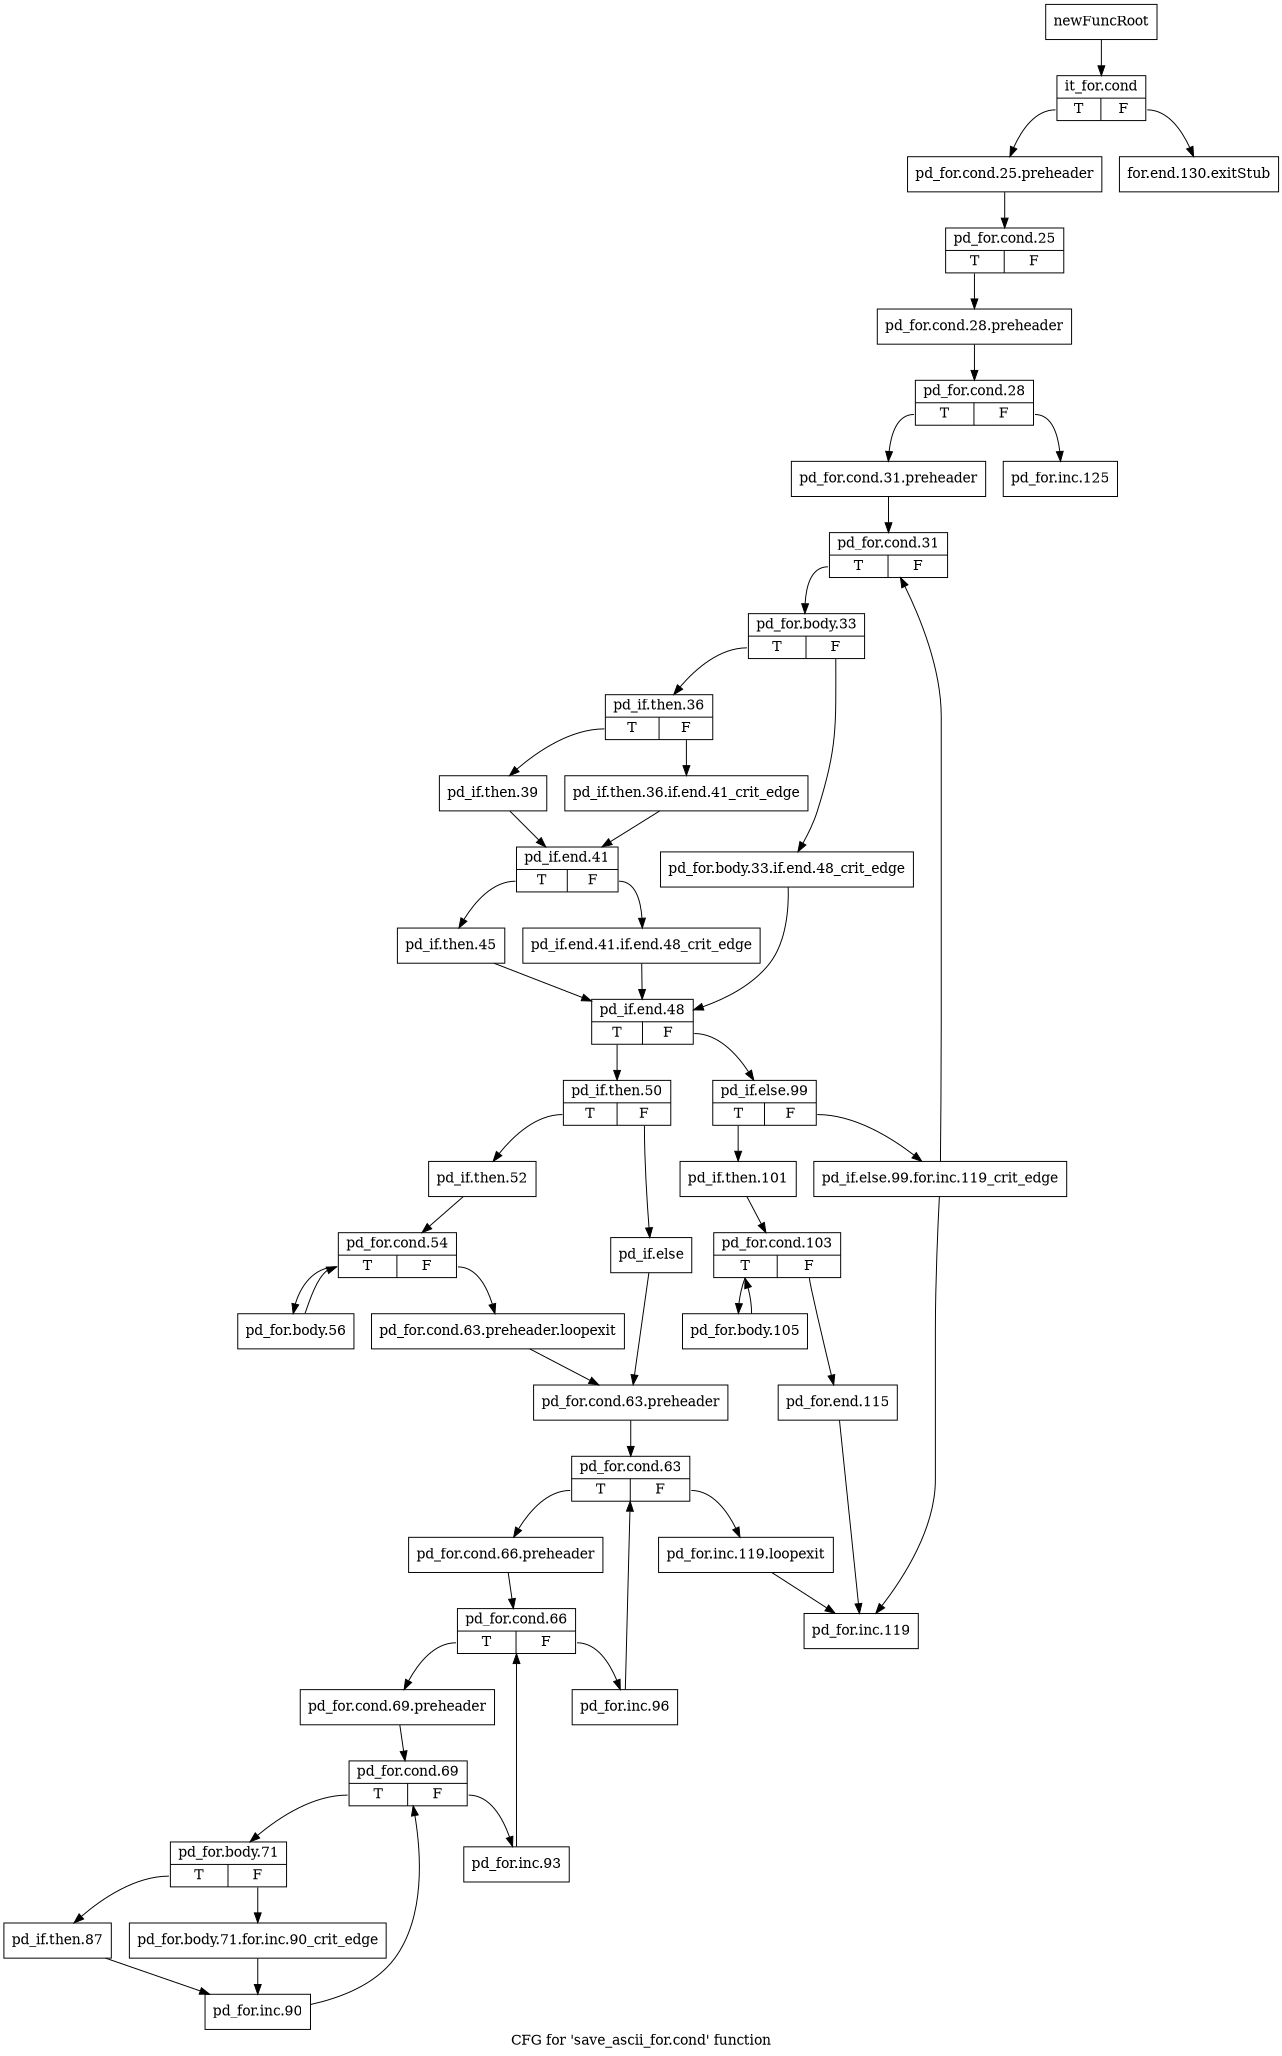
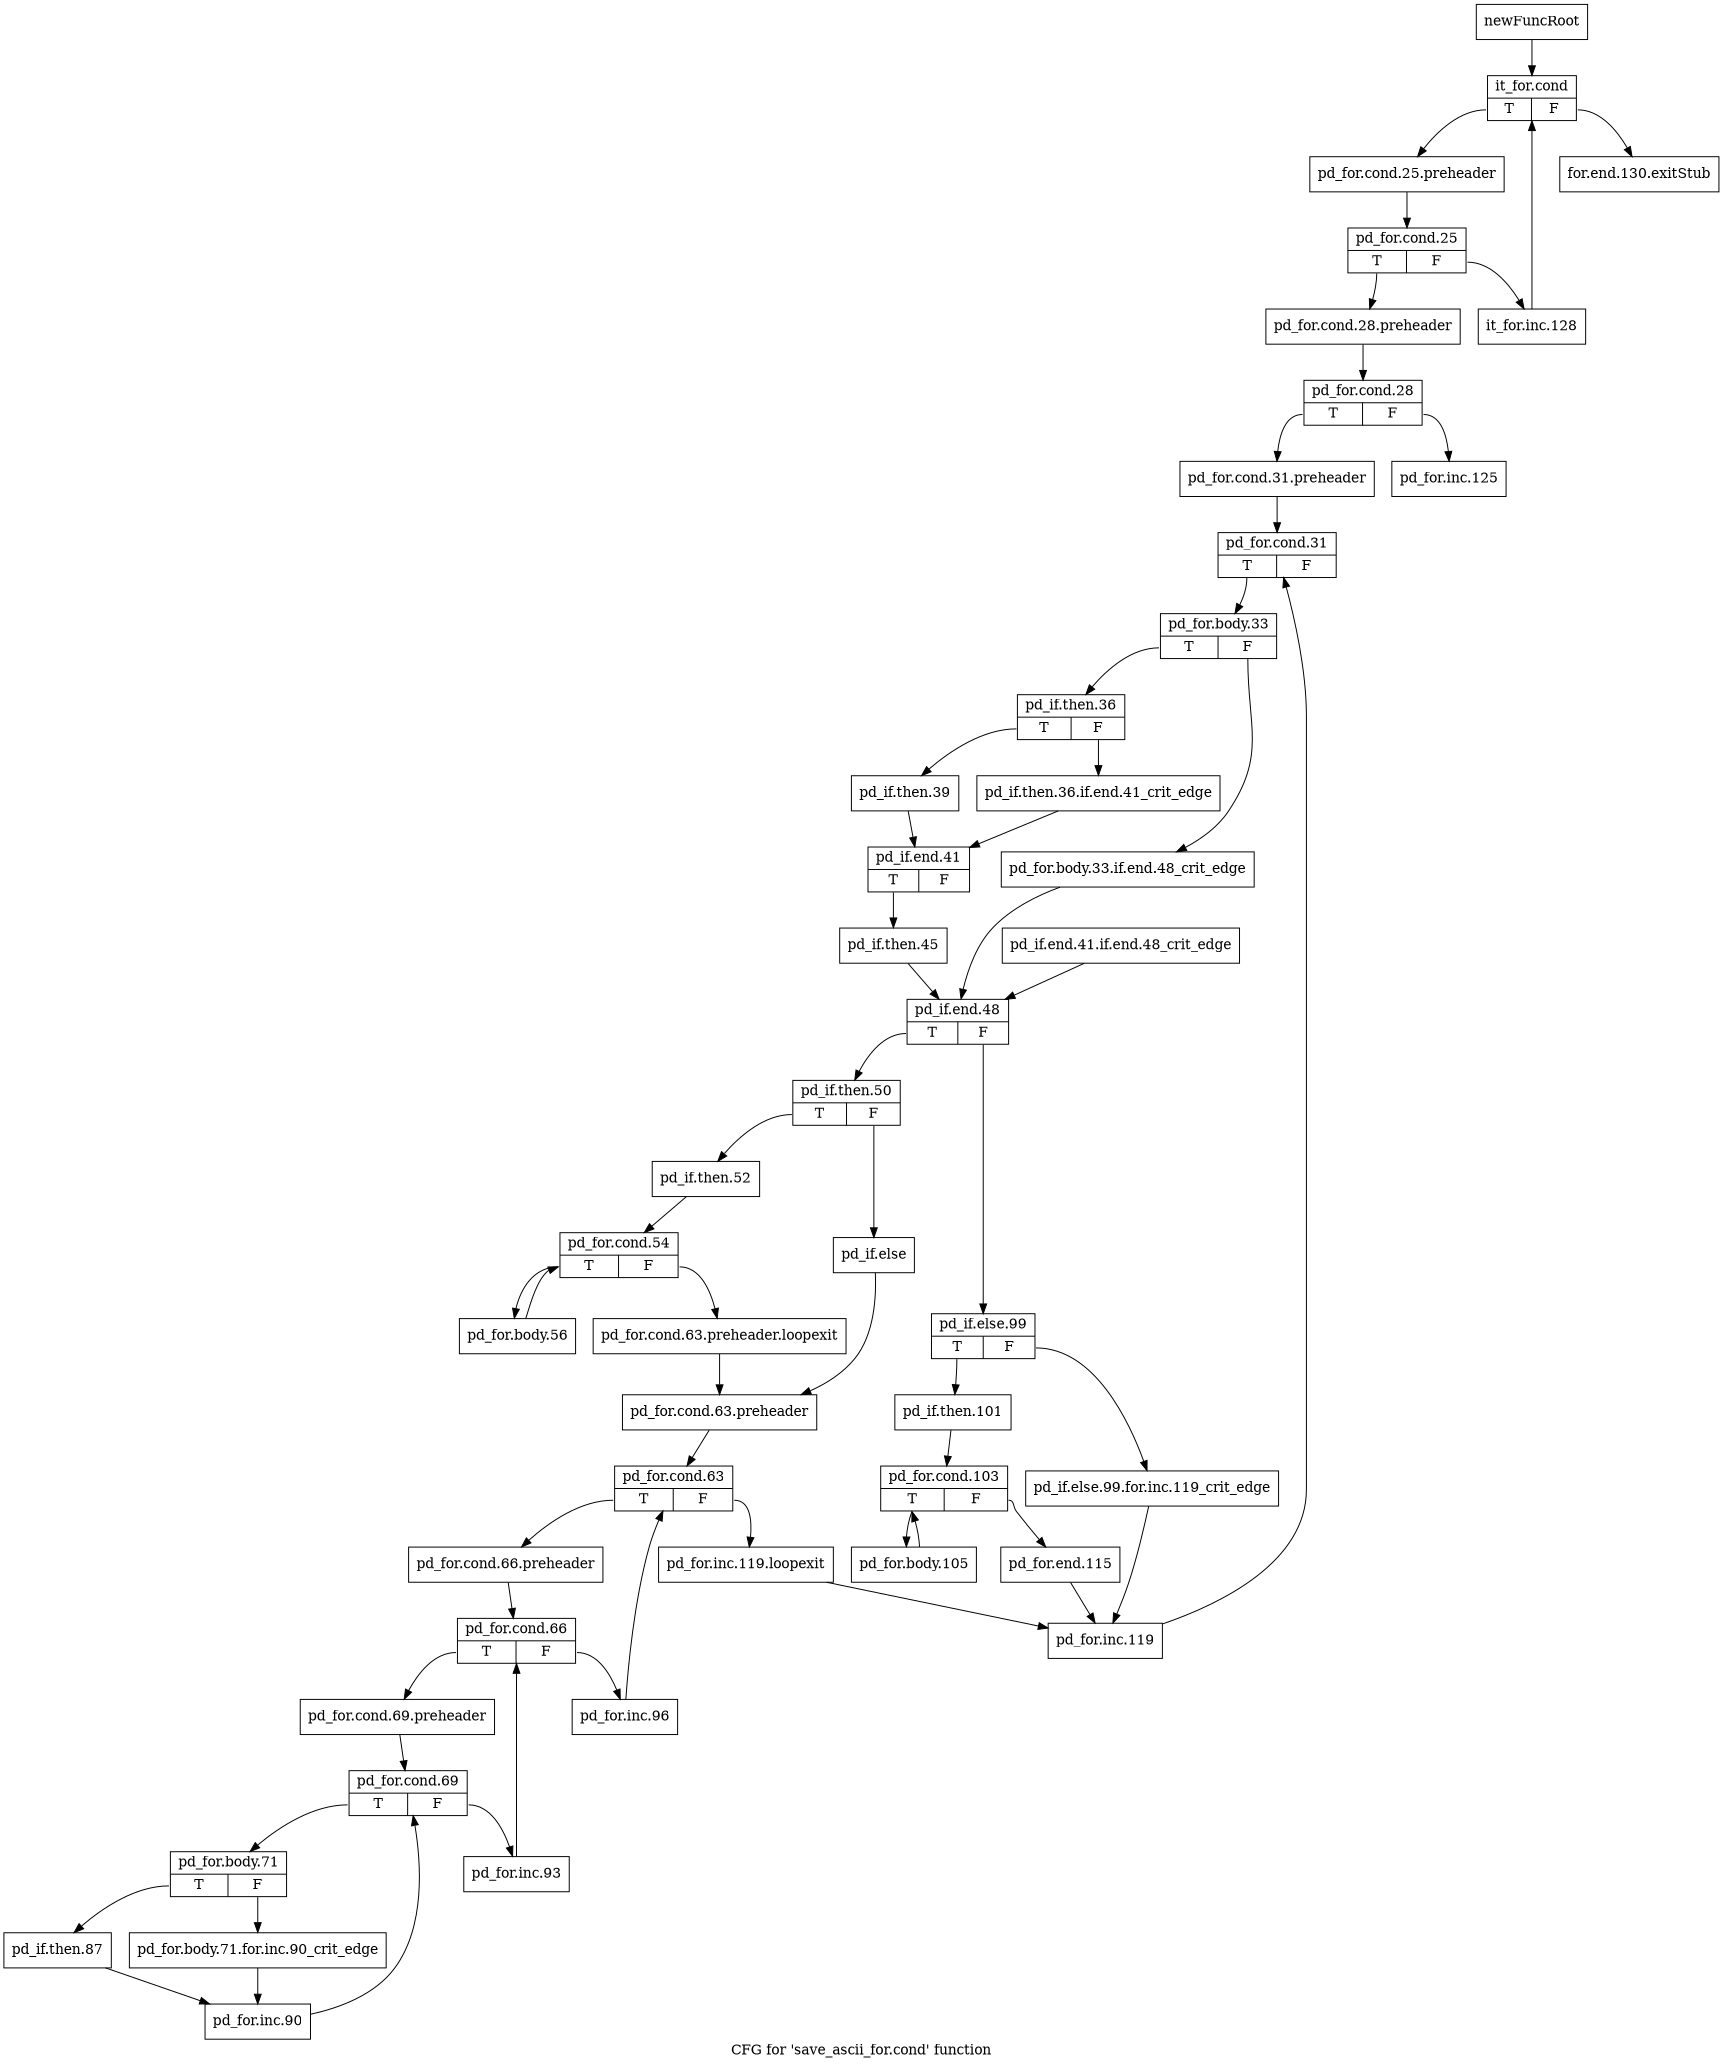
node "it_for.inc.128": added
edge "pd_if.else.99.for.inc.119_crit_edge" -> "pd_for.cond.31": now "pd_for.inc.119" -> "pd_for.cond.31"
edge "pd_if.end.41" -> "pd_if.end.41.if.end.48_crit_edge": removed
